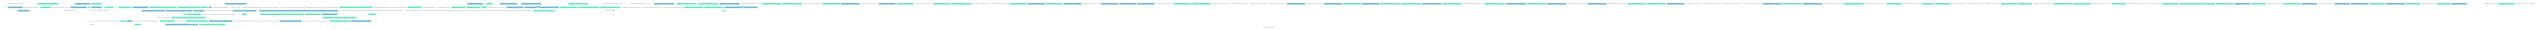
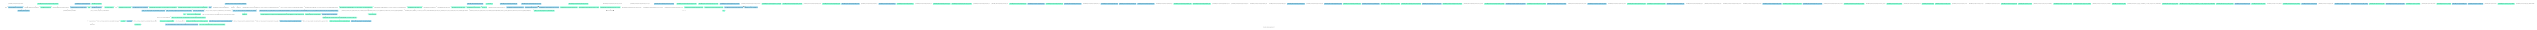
node "_ZN9LAMMPS_NS7Compute6unlockEPNS_3FixE": added
